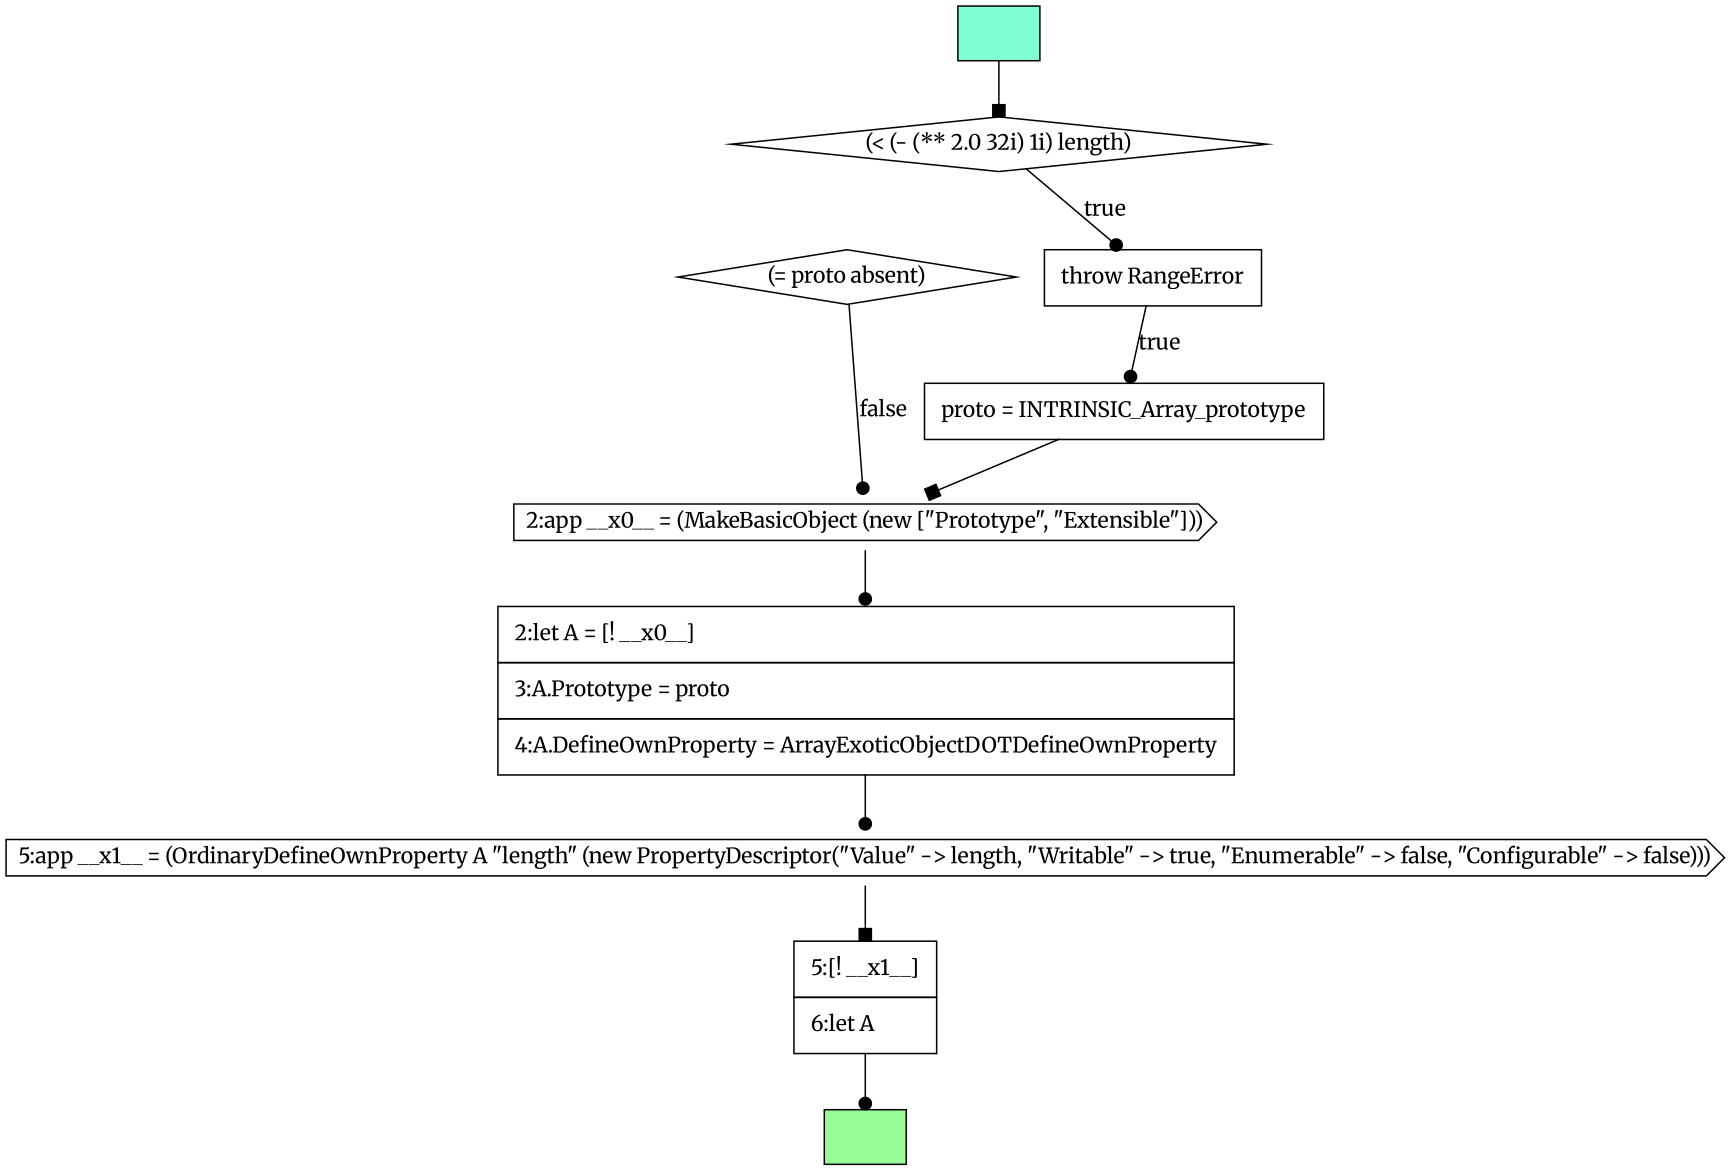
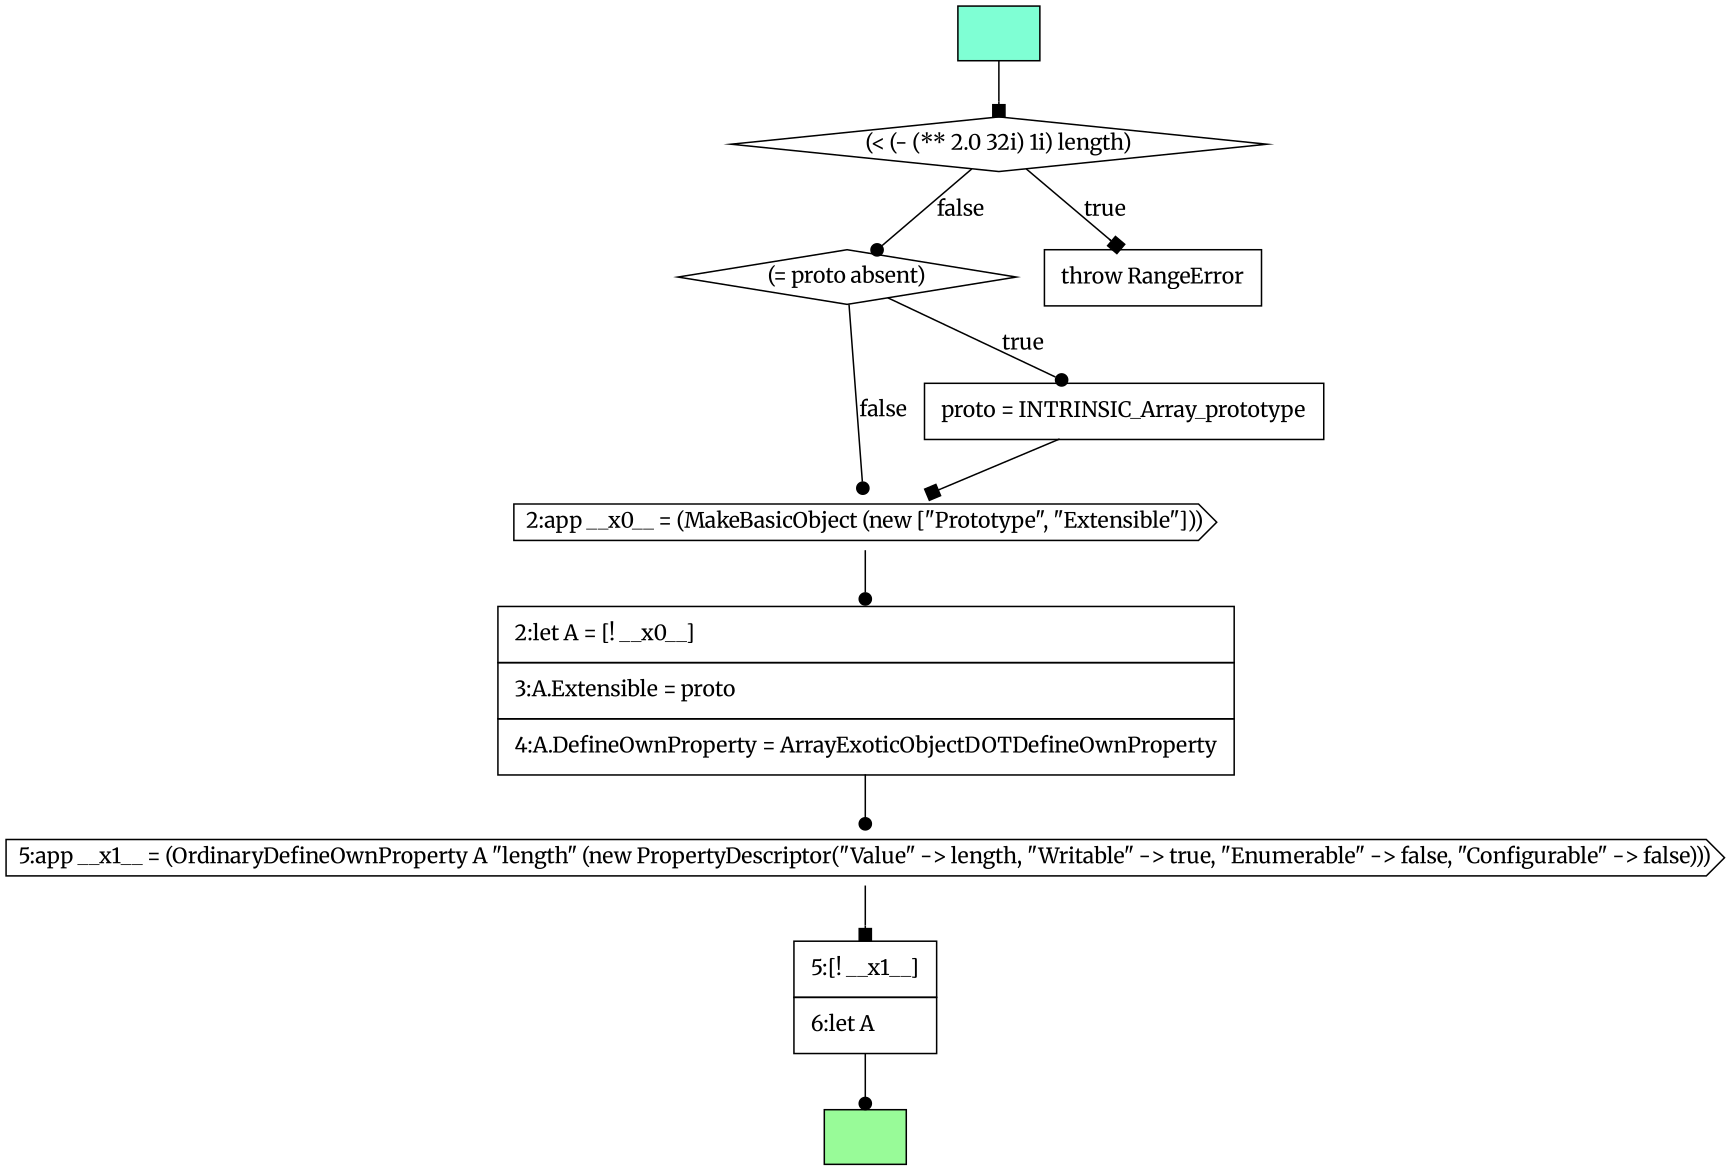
edge "(< (- (** 2.0 32i) 1i) length)" -> "throw RangeError": arrowhead dot -> box
edge "(< (- (** 2.0 32i) 1i) length)" -> "(= proto absent)": added, label "false"
edge "throw RangeError" -> "proto = INTRINSIC_Array_prototype": now "(= proto absent)" -> "proto = INTRINSIC_Array_prototype"
node "2:let A = [! __x0__]": text "3:A.Prototype = proto" -> "3:A.Extensible = proto"
